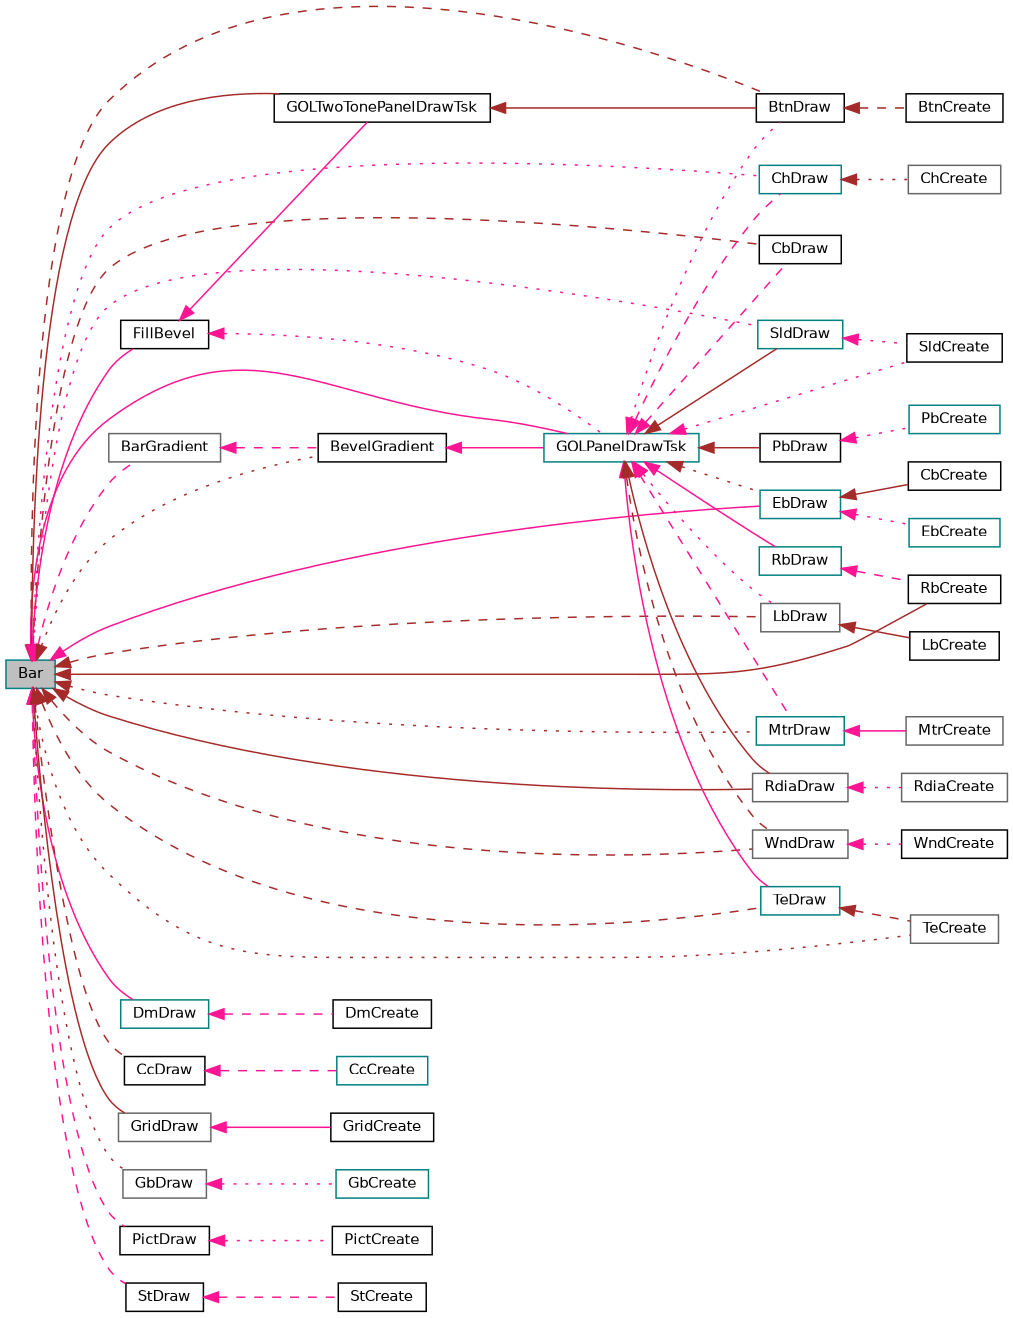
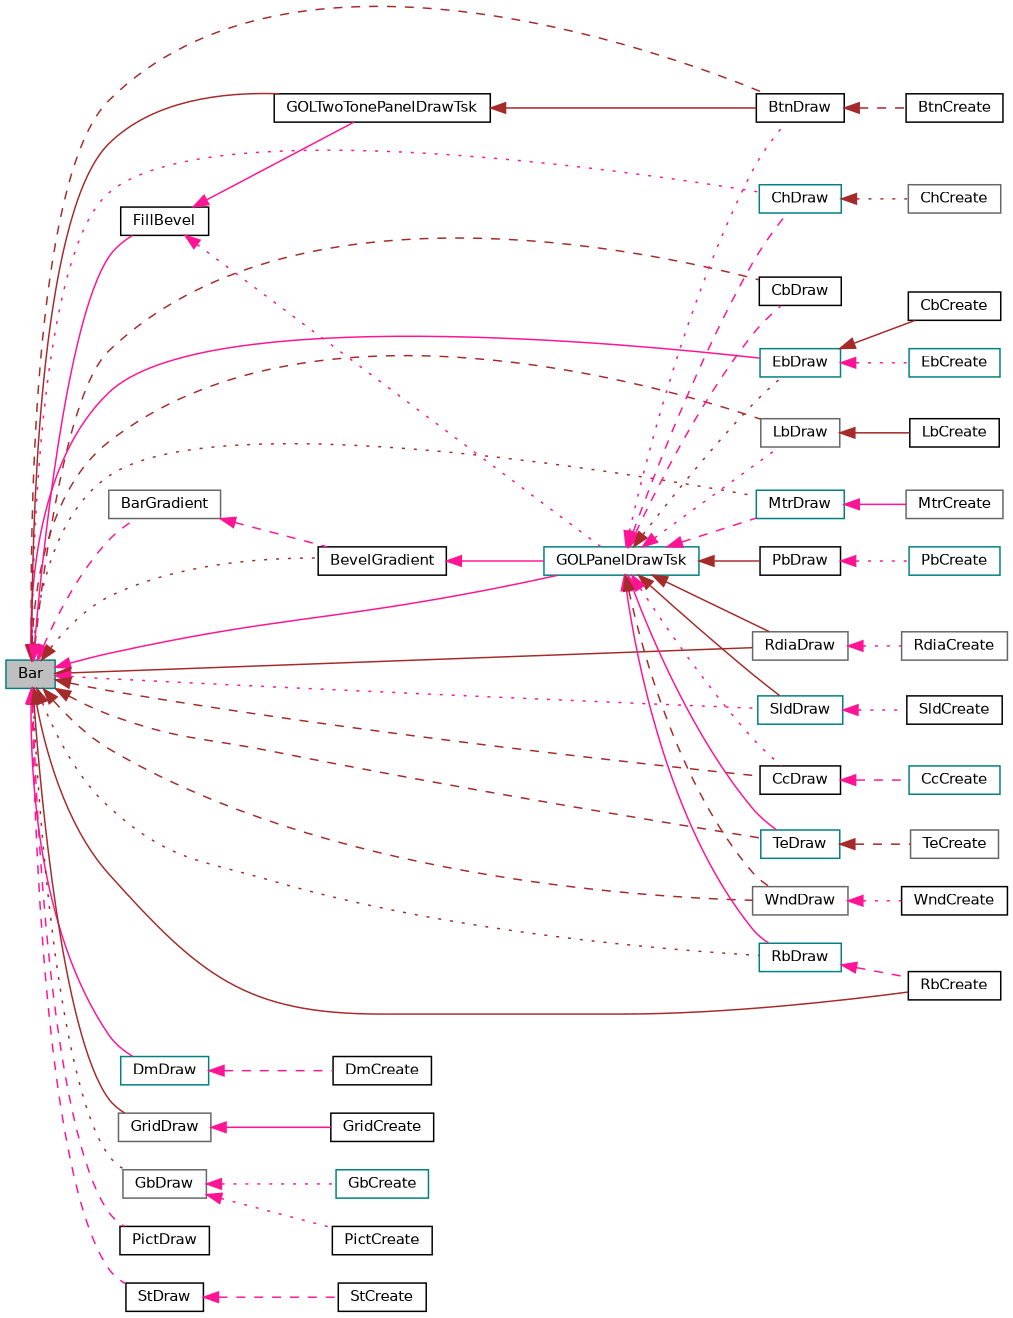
edge "SldCreate" -> "GOLPanelDrawTsk": now "CcDraw" -> "GOLPanelDrawTsk"
edge "TeCreate" -> "Bar": now "RbDraw" -> "Bar"
edge "PictCreate" -> "PictDraw": now "PictCreate" -> "GbDraw"
